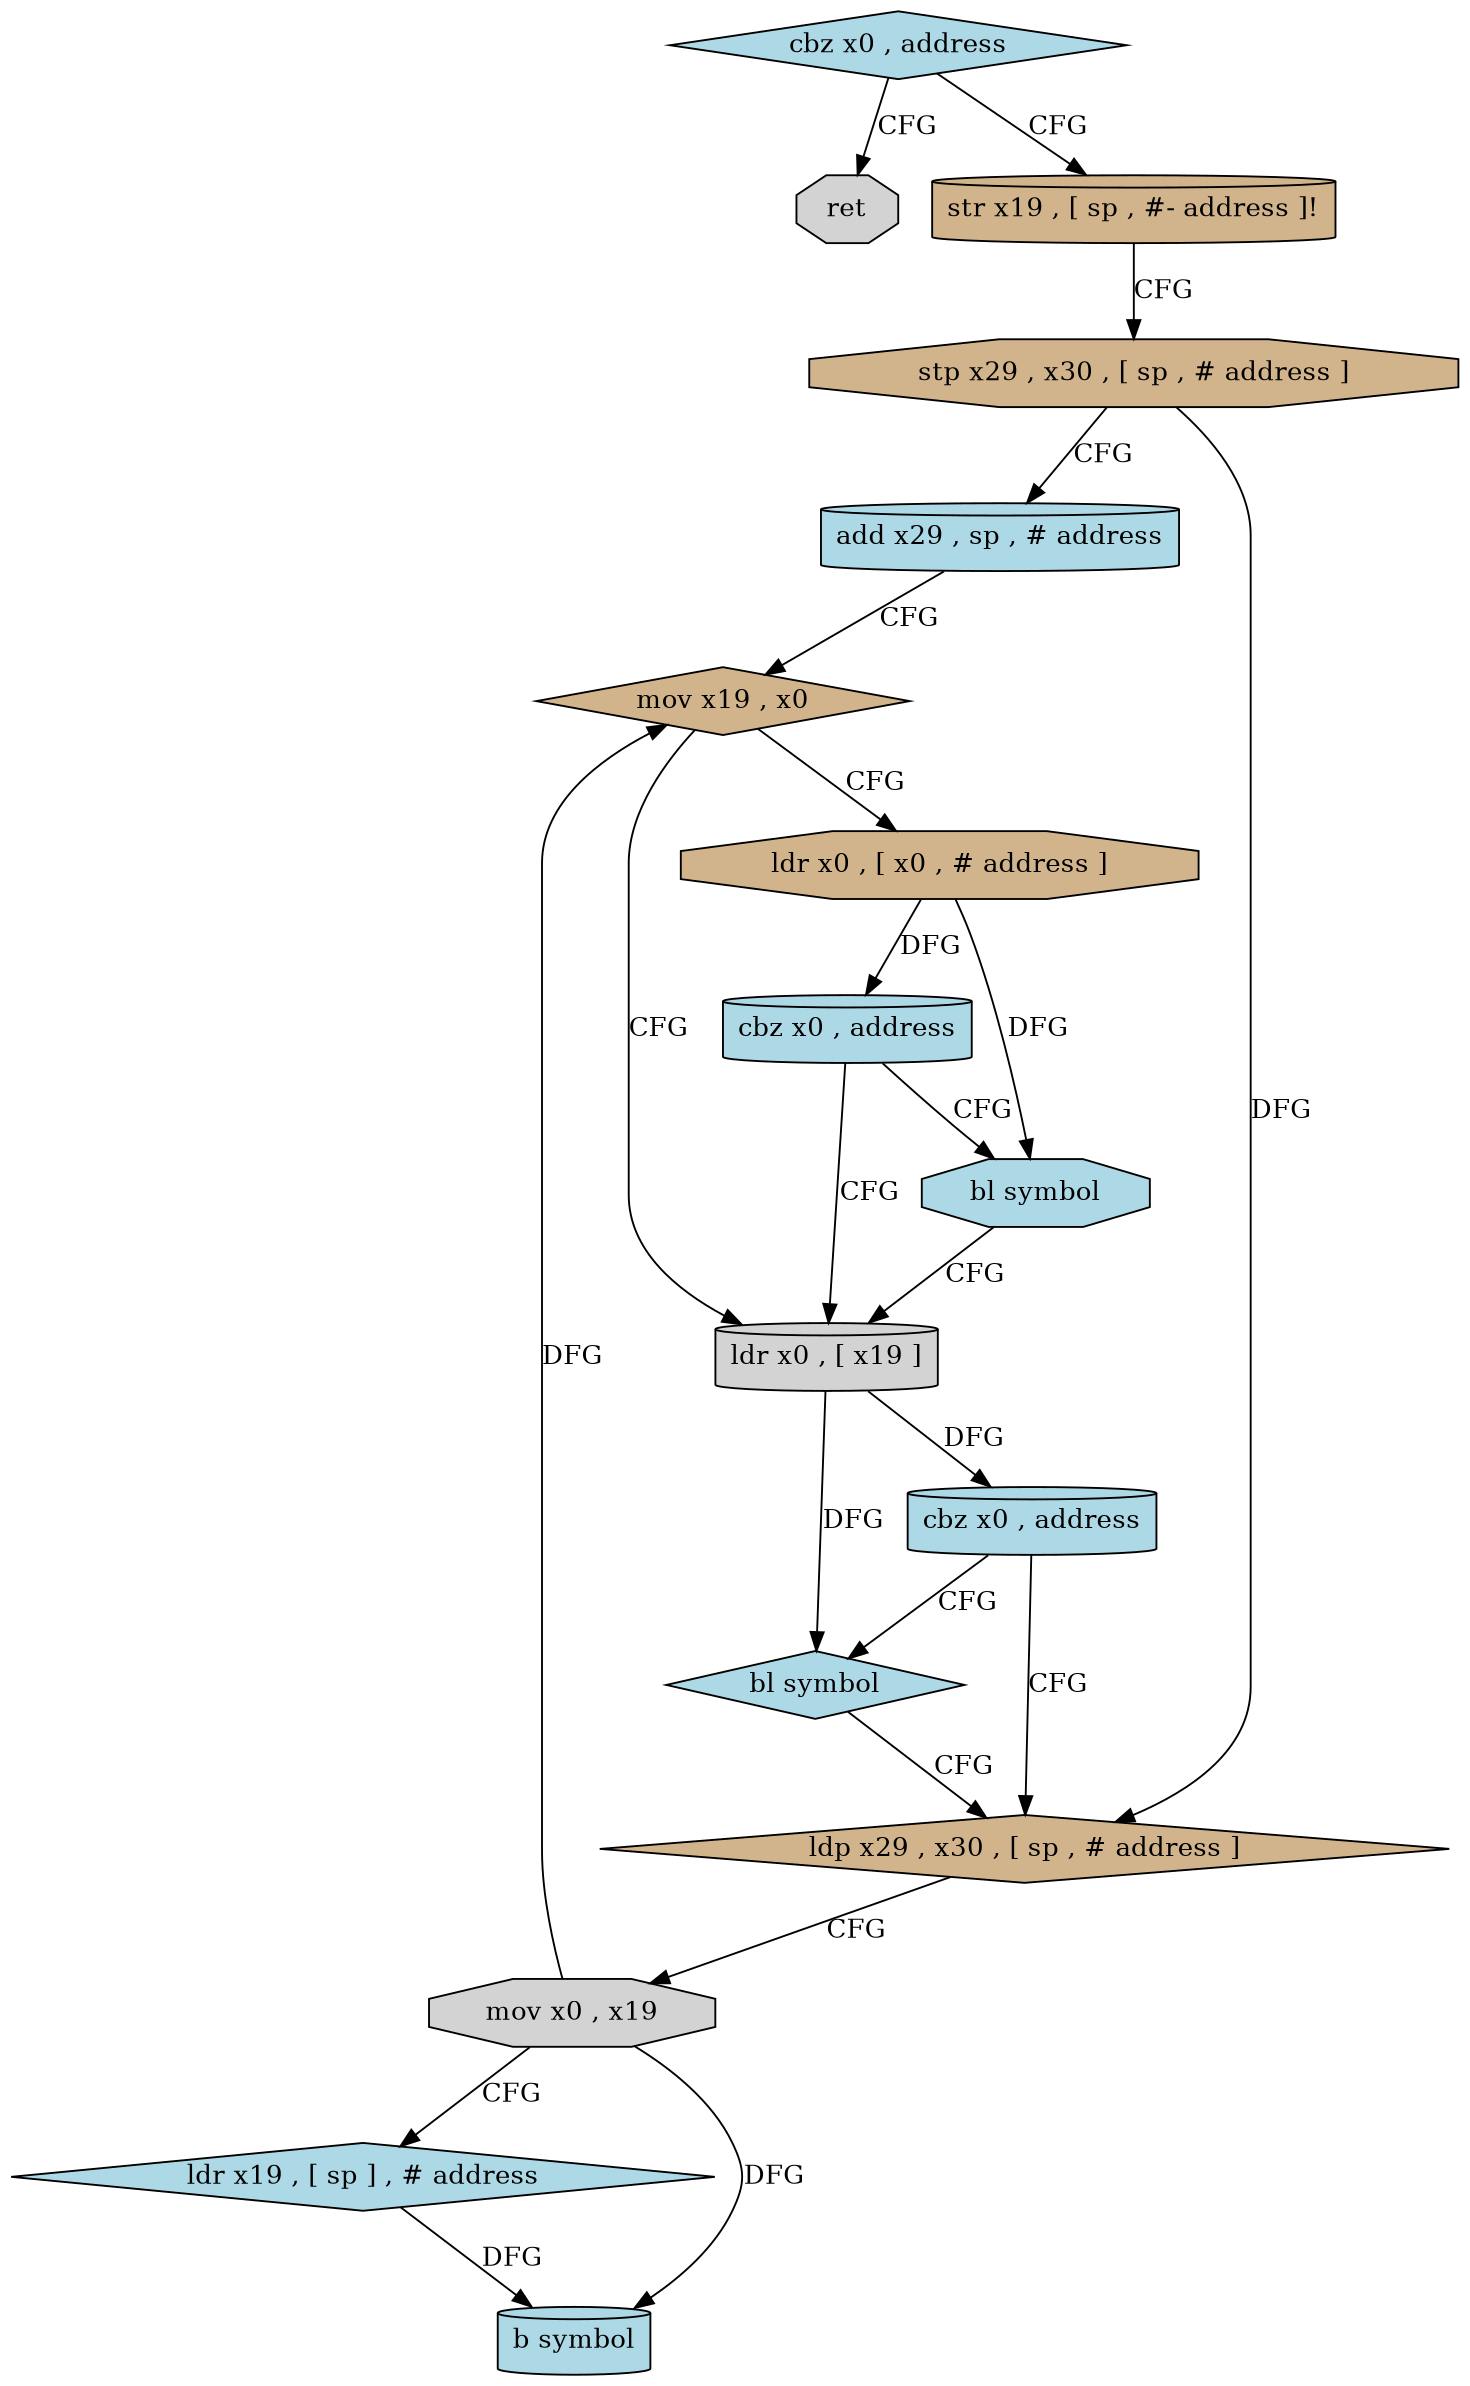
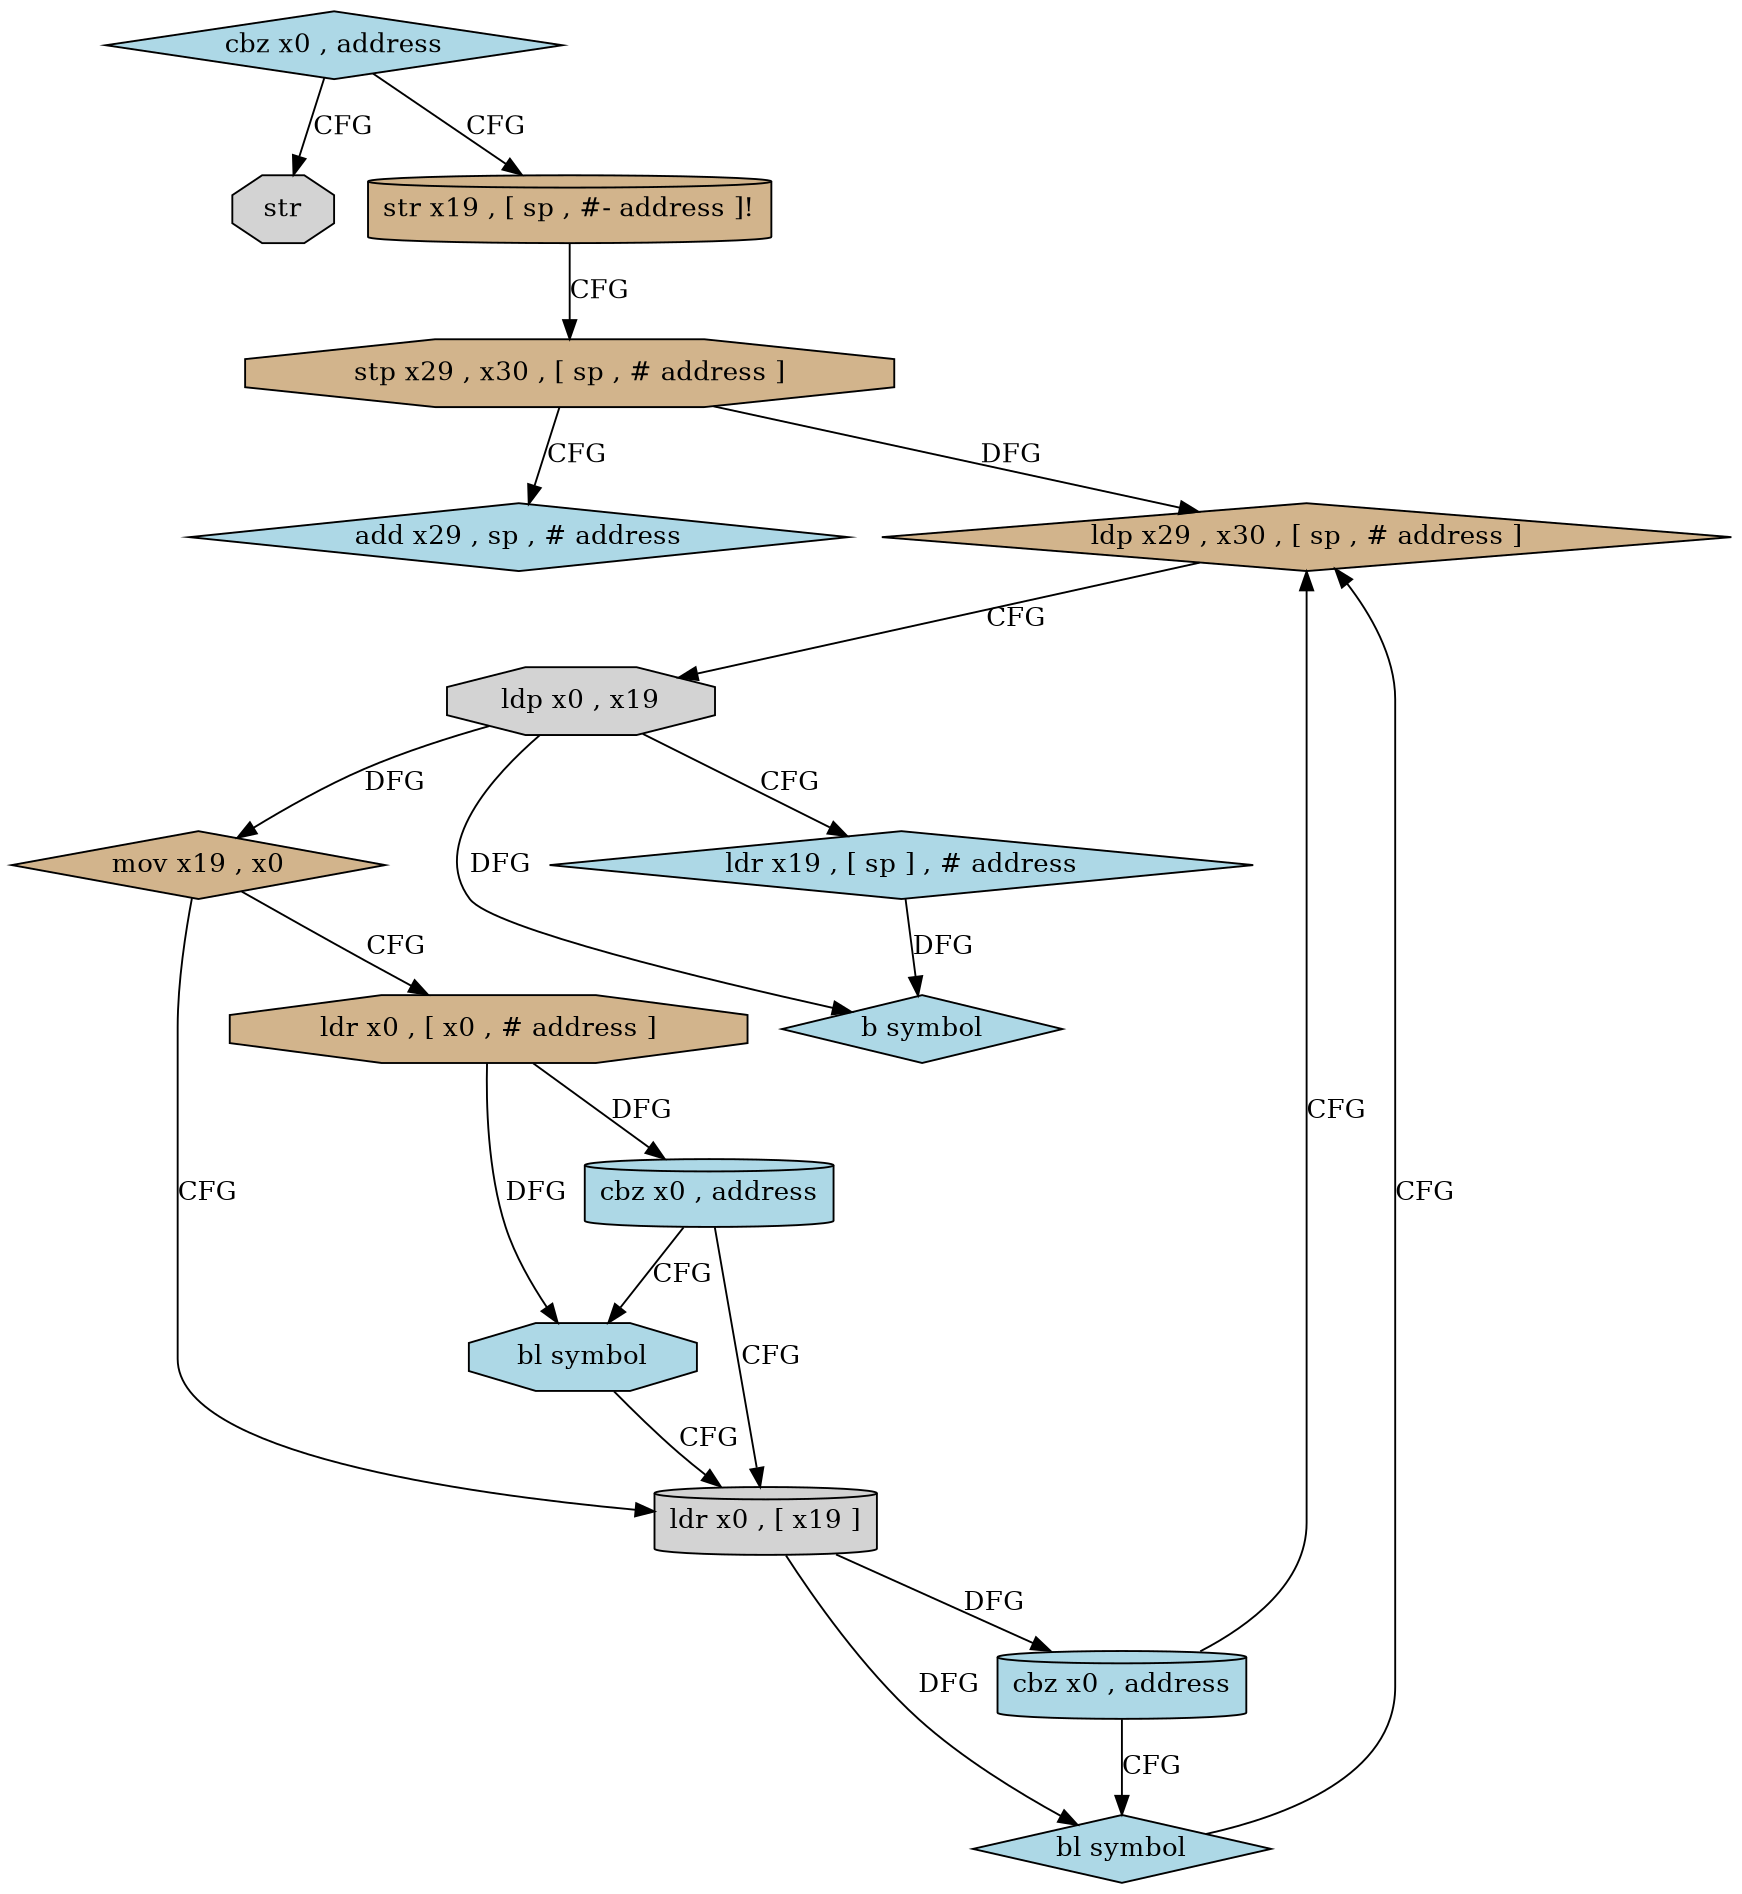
node "ret": label "ret" -> "str"
node "add x29 , sp , # address": shape cylinder -> diamond
edge "add x29 , sp , # address" -> "mov x19 , x0": removed, label "CFG"
node "mov x0 , x19": label "mov x0 , x19" -> "ldp x0 , x19"
node "b symbol": shape cylinder -> diamond
